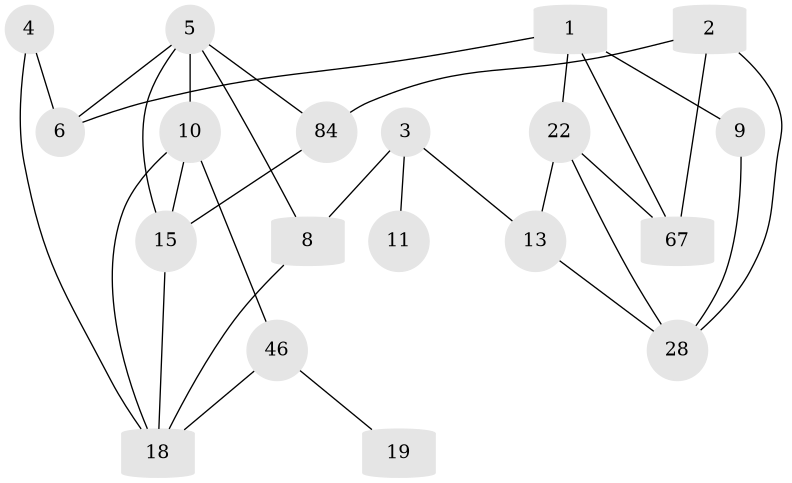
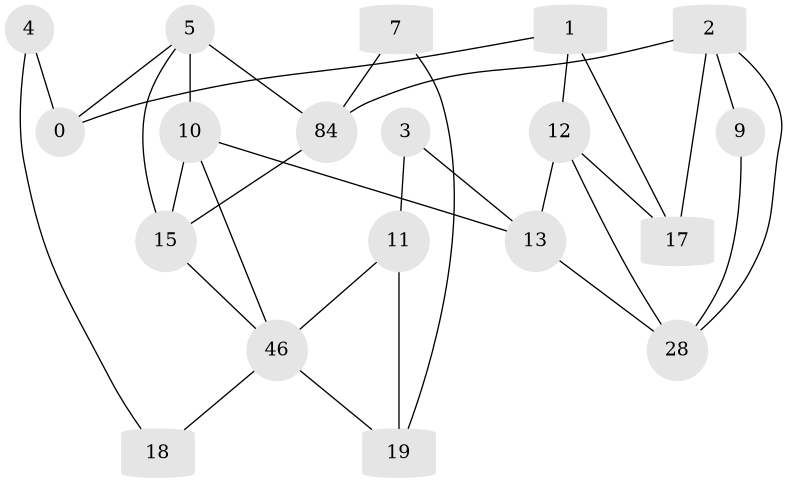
node "7": added
edge "1" -- "9": now "2" -- "9"
node "6": label "6" -> "0"
node "22": label "22" -> "12"
node "8": removed
node "67": label "67" -> "17"
edge "10" -- "18": now "10" -- "13"
edge "11" -- "46": added
edge "15" -- "18": now "15" -- "46"
edge "11" -- "19": added
